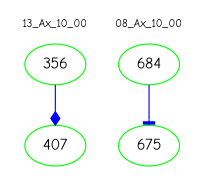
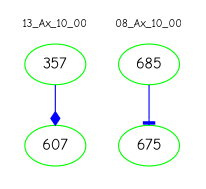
node "356": label "356" -> "357"
node "684": label "684" -> "685"
node "407": label "407" -> "607"
